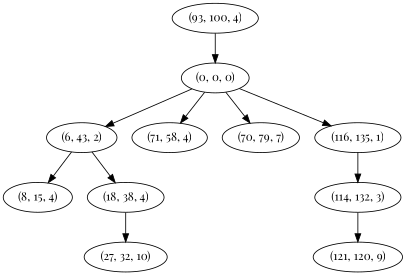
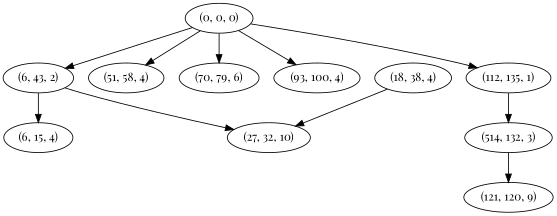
edge "(93, 100, 4)" -> "(0, 0, 0)": reversed
node "(71, 58, 4)": label "(71, 58, 4)" -> "(51, 58, 4)"
node "(70, 79, 7)": label "(70, 79, 7)" -> "(70, 79, 6)"
node "(116, 135, 1)": label "(116, 135, 1)" -> "(112, 135, 1)"
edge "(6, 43, 2)" -> "(18, 38, 4)": now "(6, 43, 2)" -> "(27, 32, 10)"
node "(8, 15, 4)": label "(8, 15, 4)" -> "(6, 15, 4)"
node "(114, 132, 3)": label "(114, 132, 3)" -> "(514, 132, 3)"
